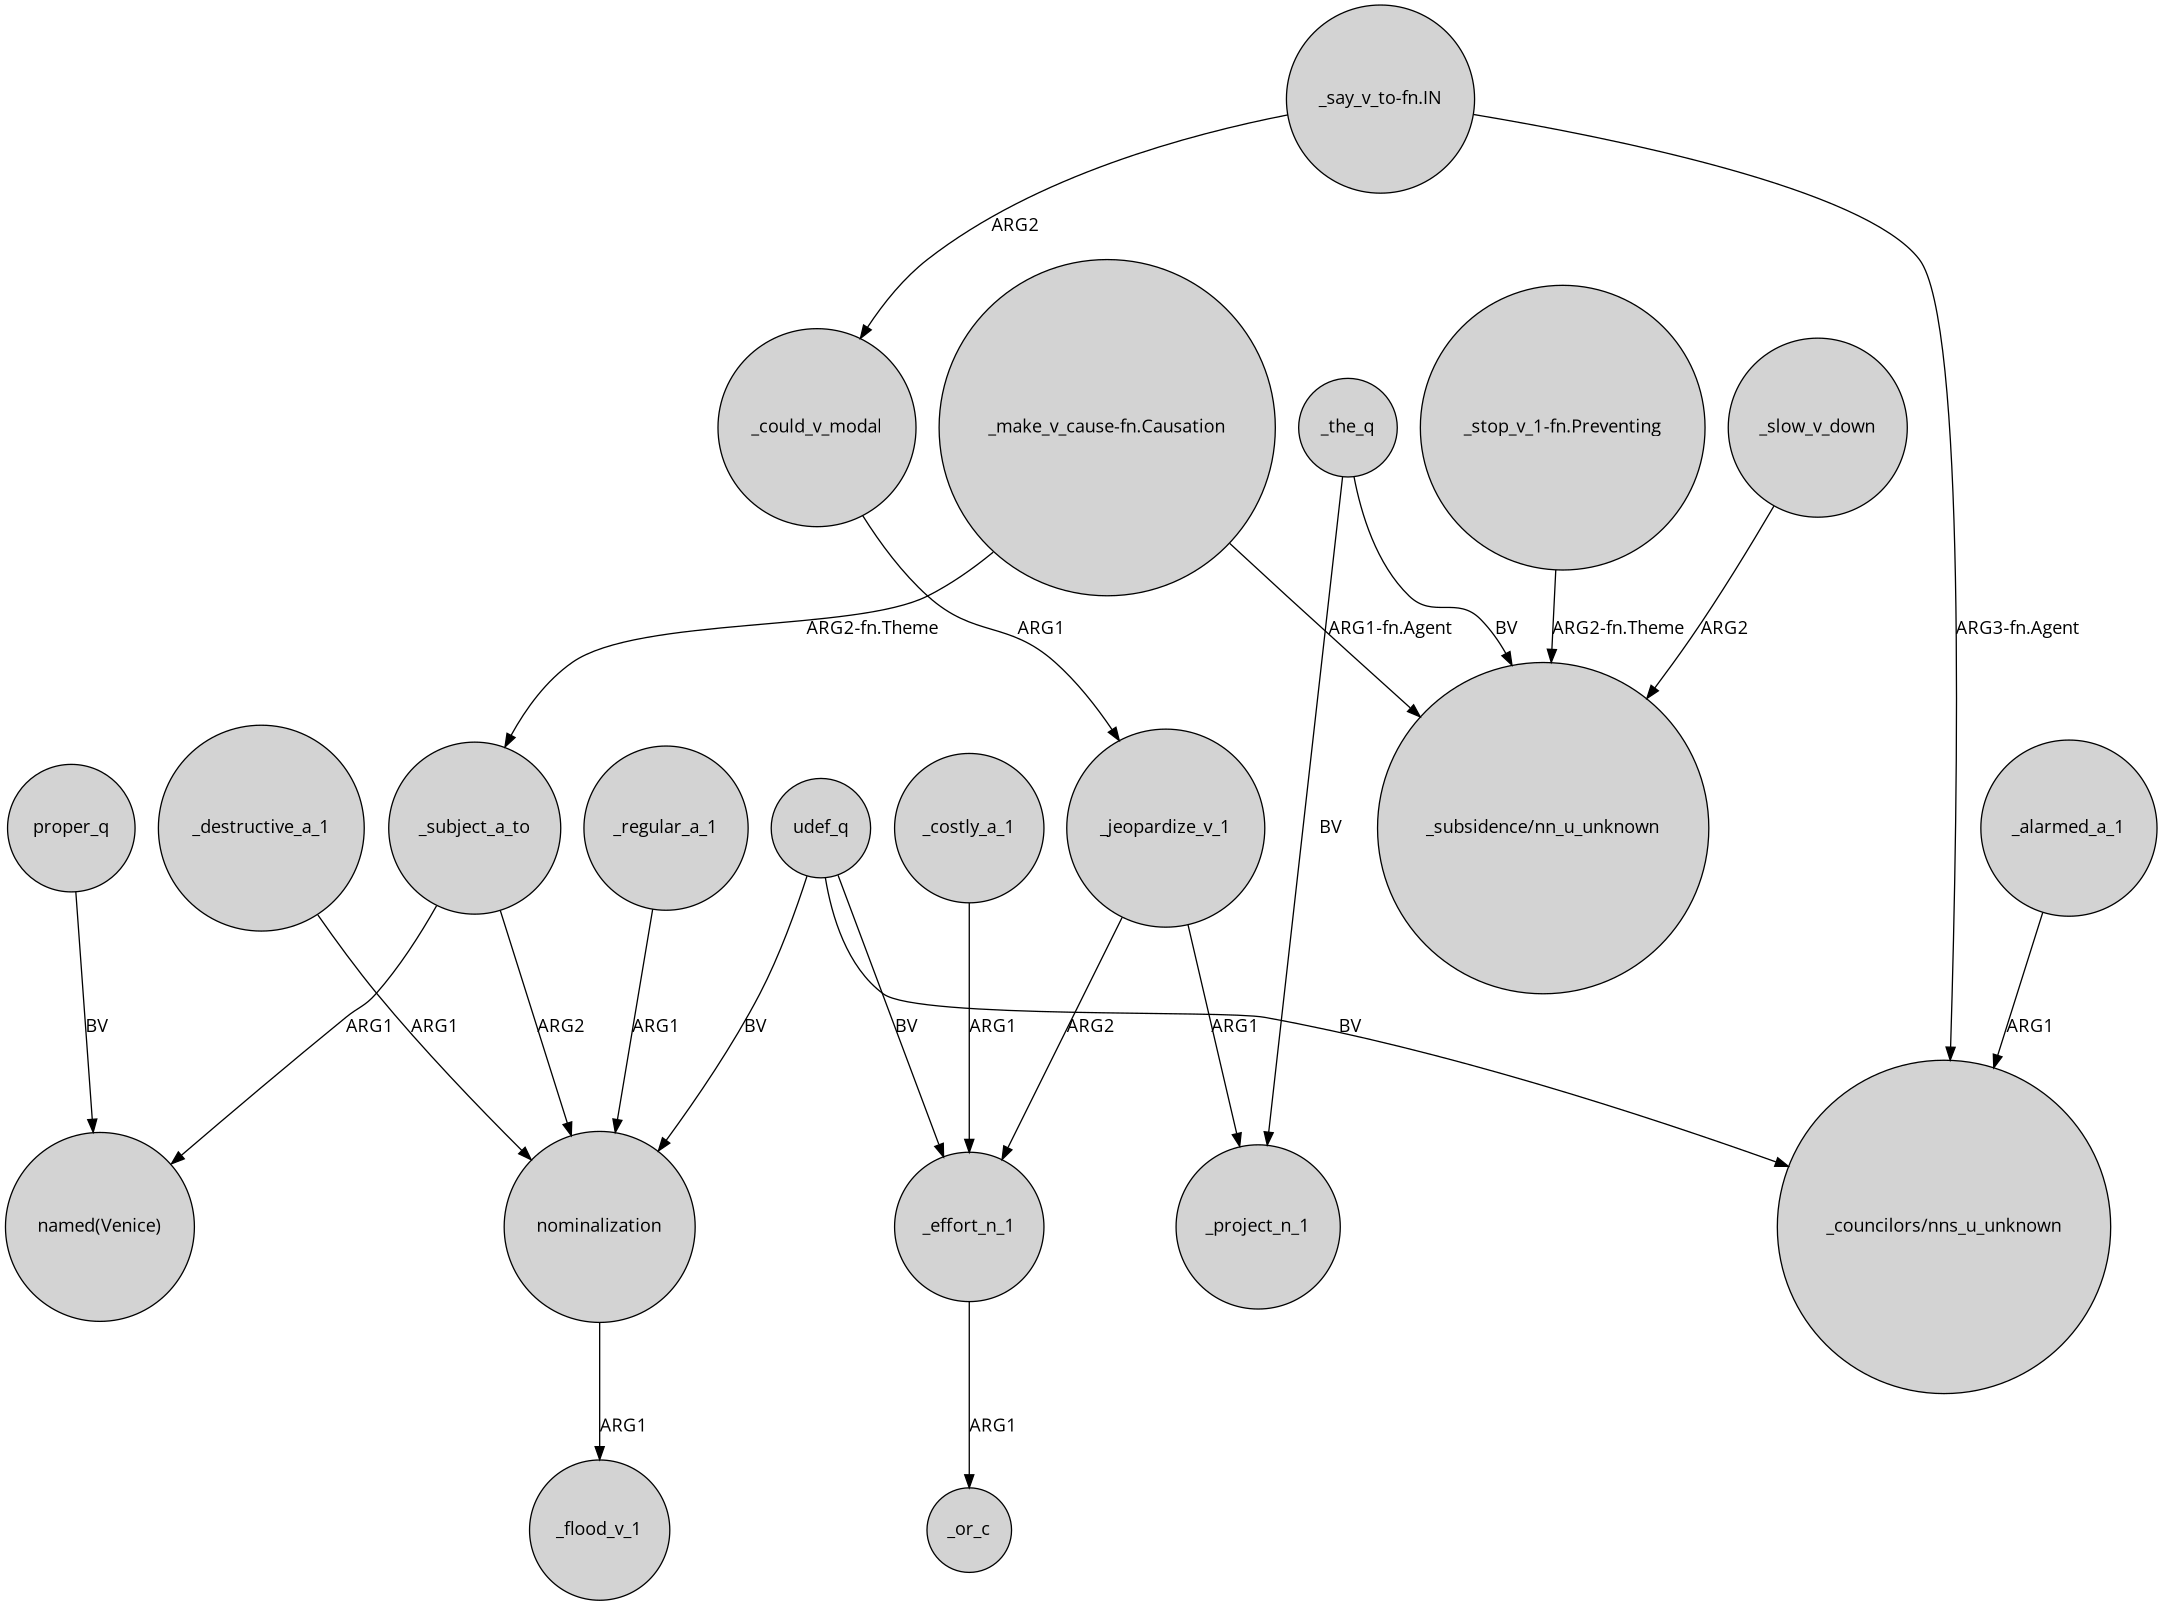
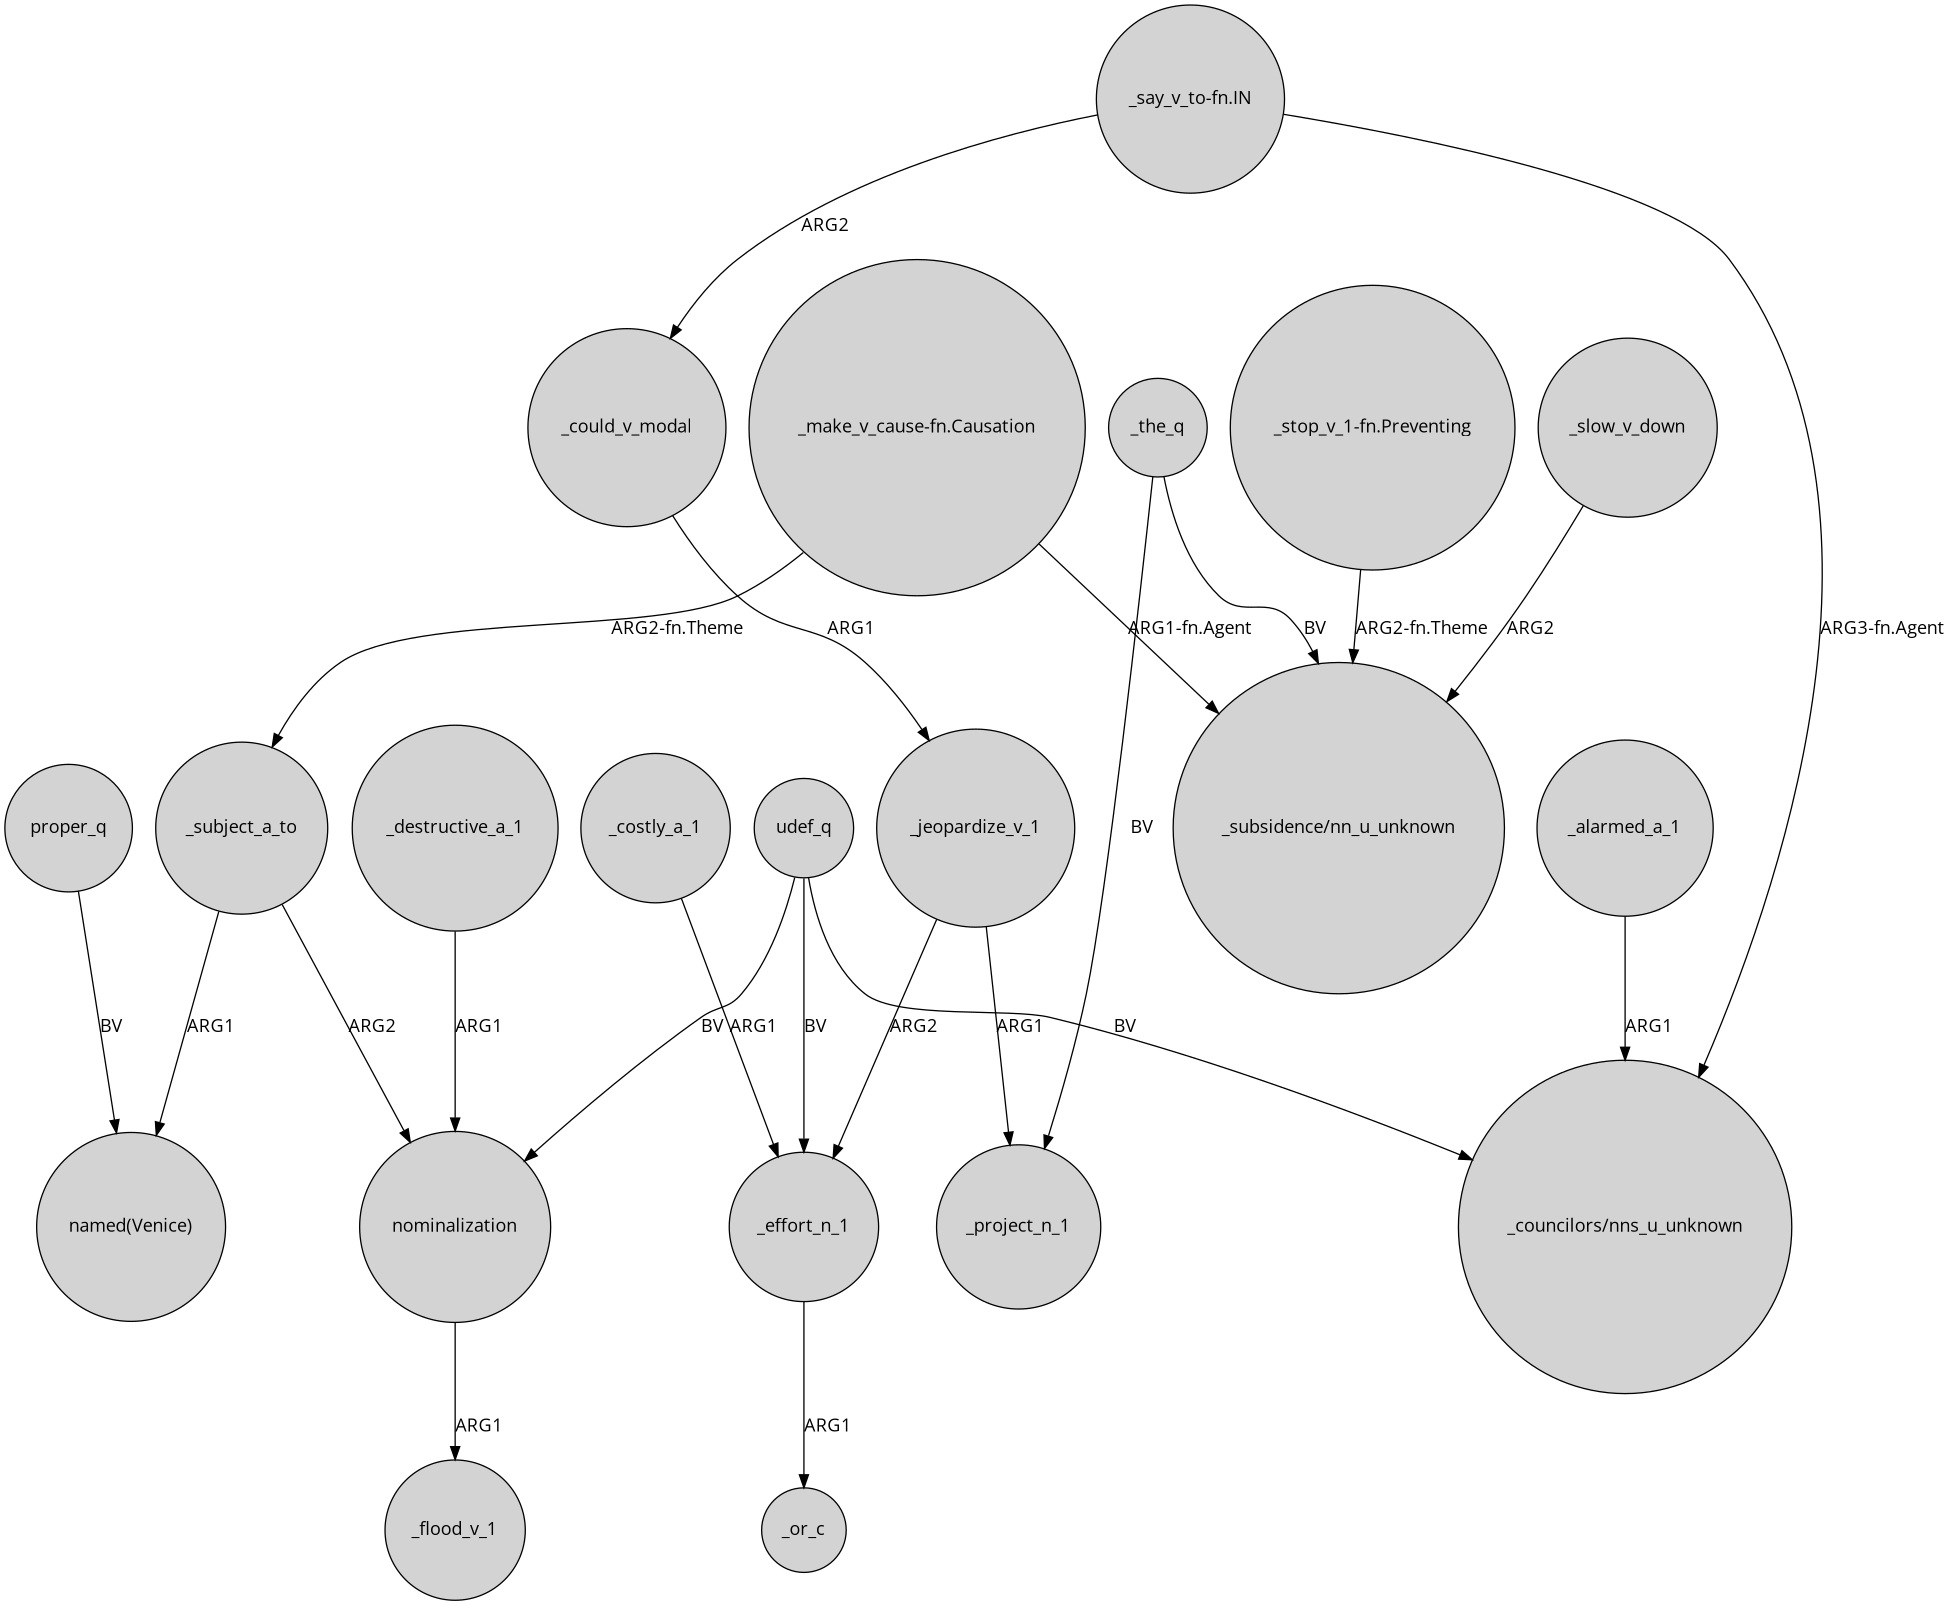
node "_regular_a_1": removed
